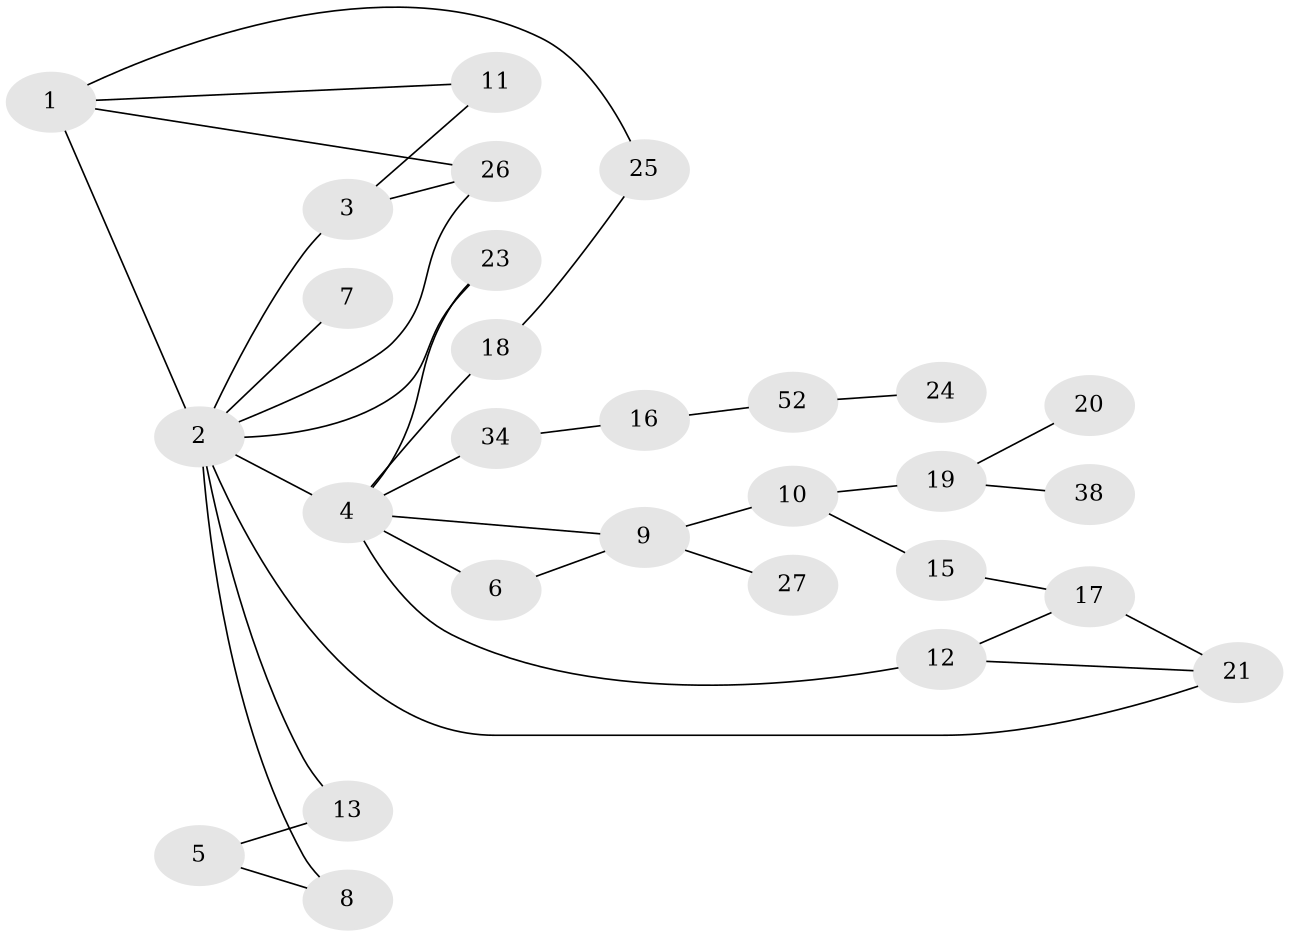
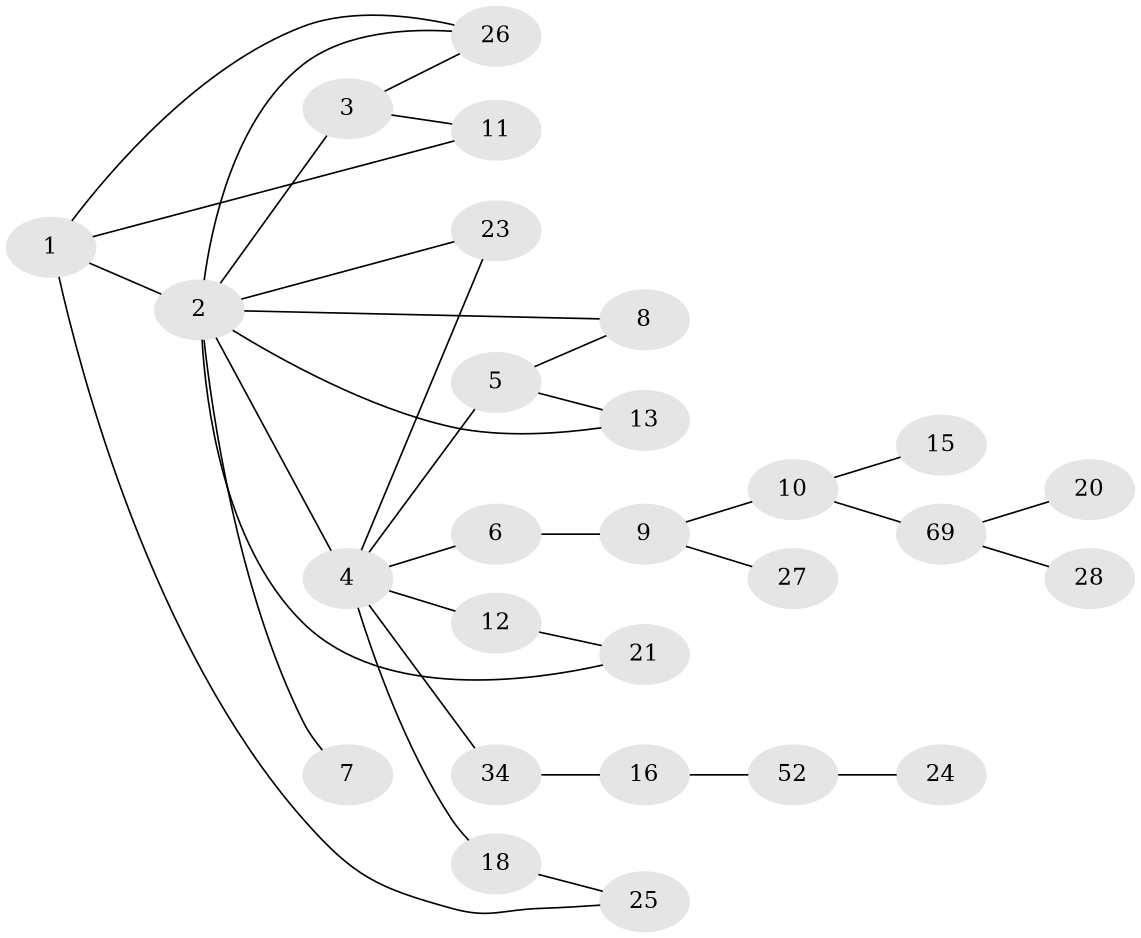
node "19": label "19" -> "69"
node "38": label "38" -> "28"
edge "4" -- "9": now "4" -- "5"
node "17": removed
